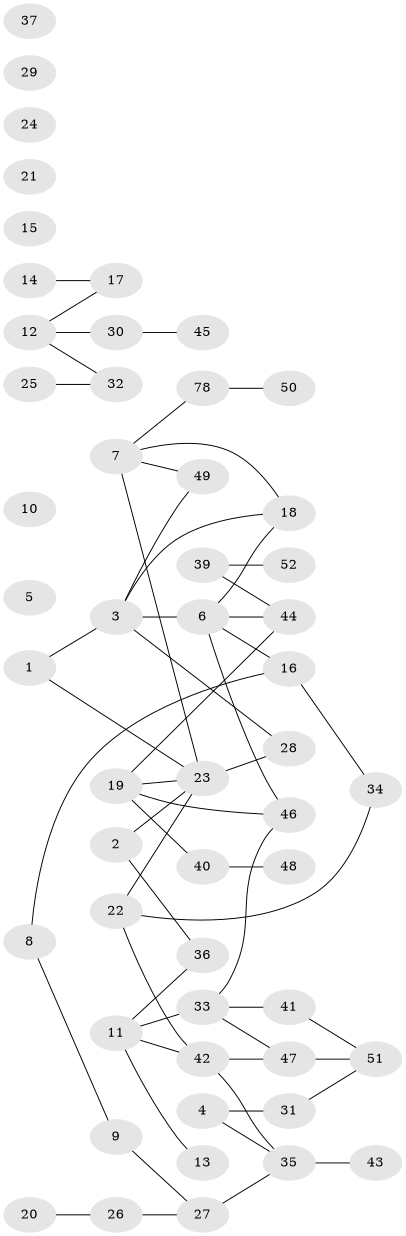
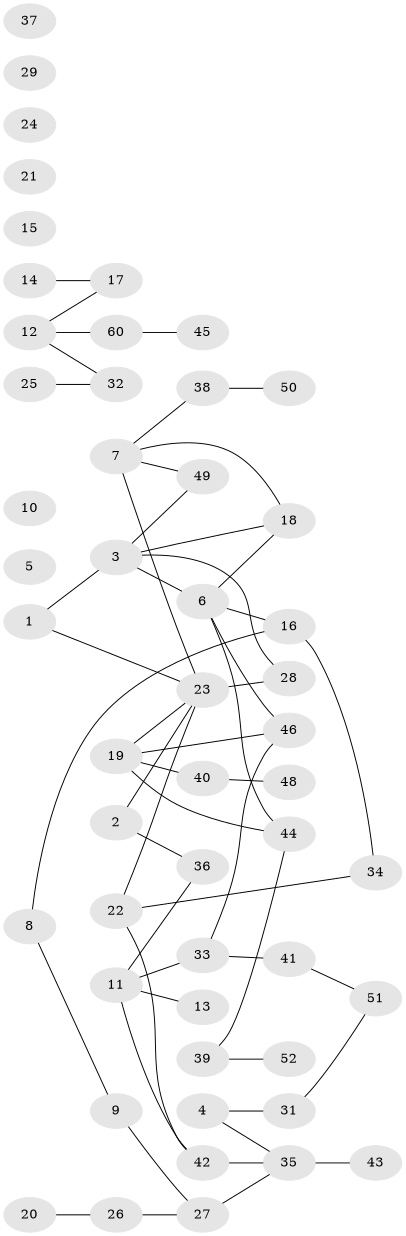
node "30": label "30" -> "60"
node "78": label "78" -> "38"
node "47": removed
